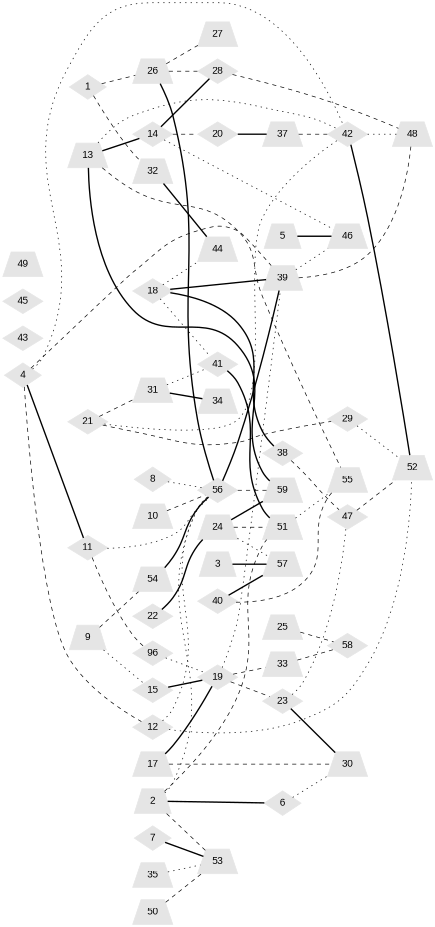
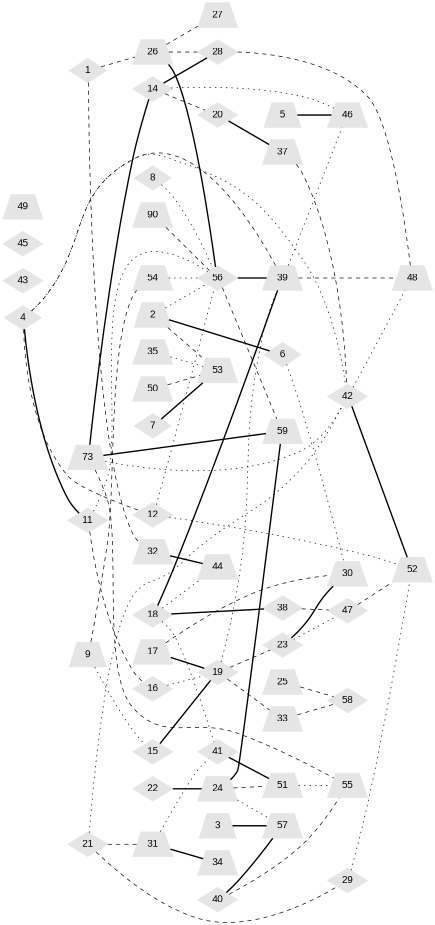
node "13": label "13" -> "73"
node "10": label "10" -> "90"
edge "56" -- "54": style bold -> dotted
node "96": label "96" -> "16"
edge "51" -- "2": removed
